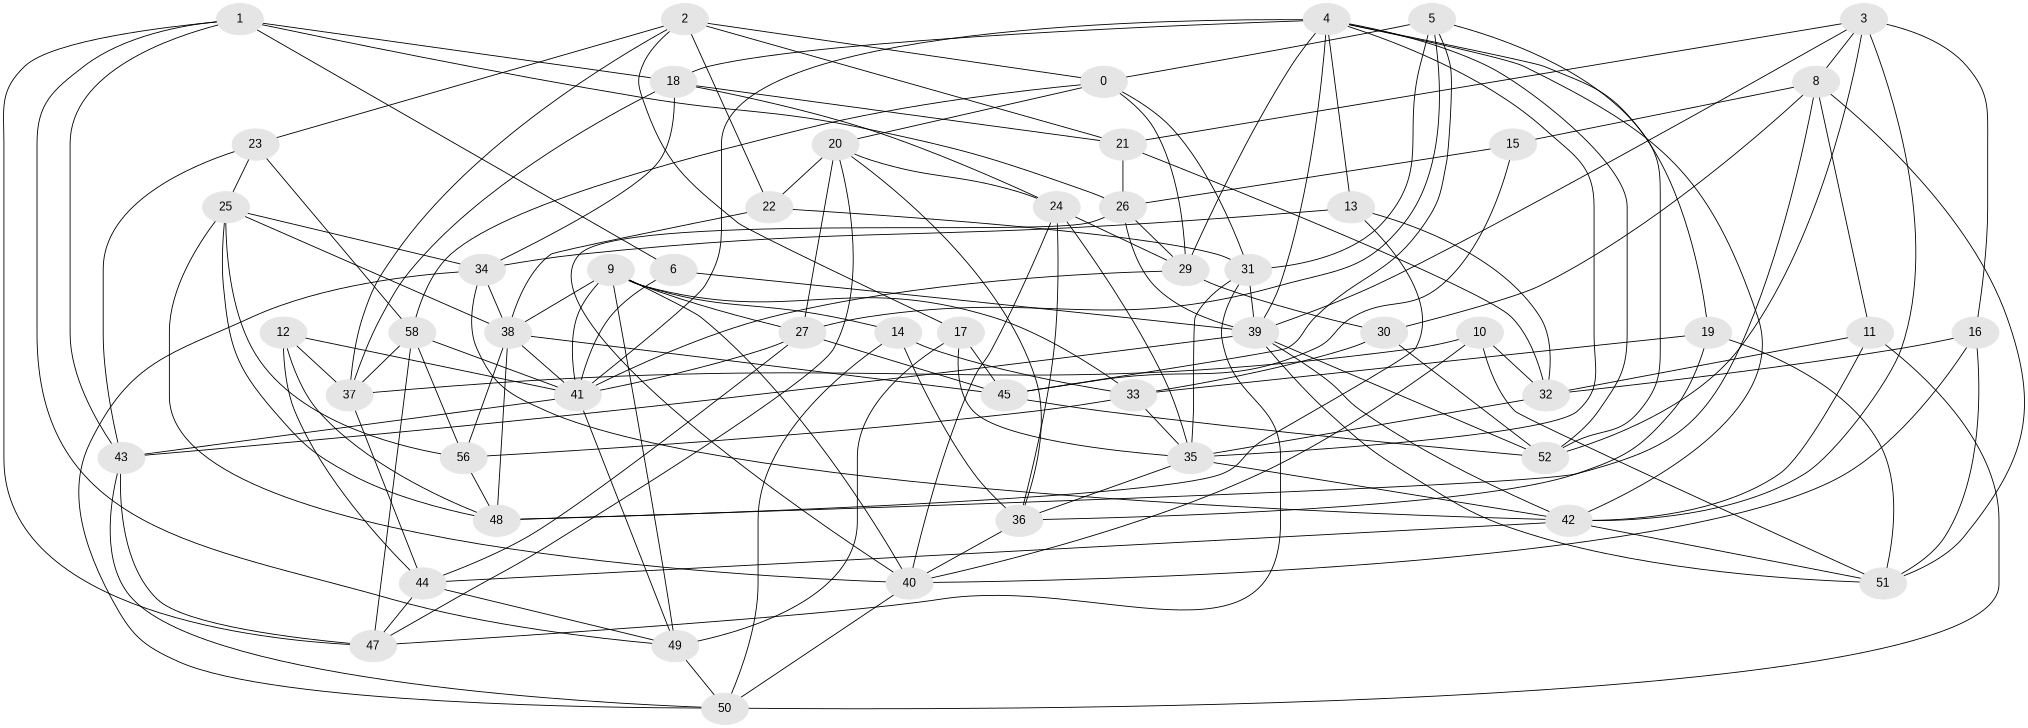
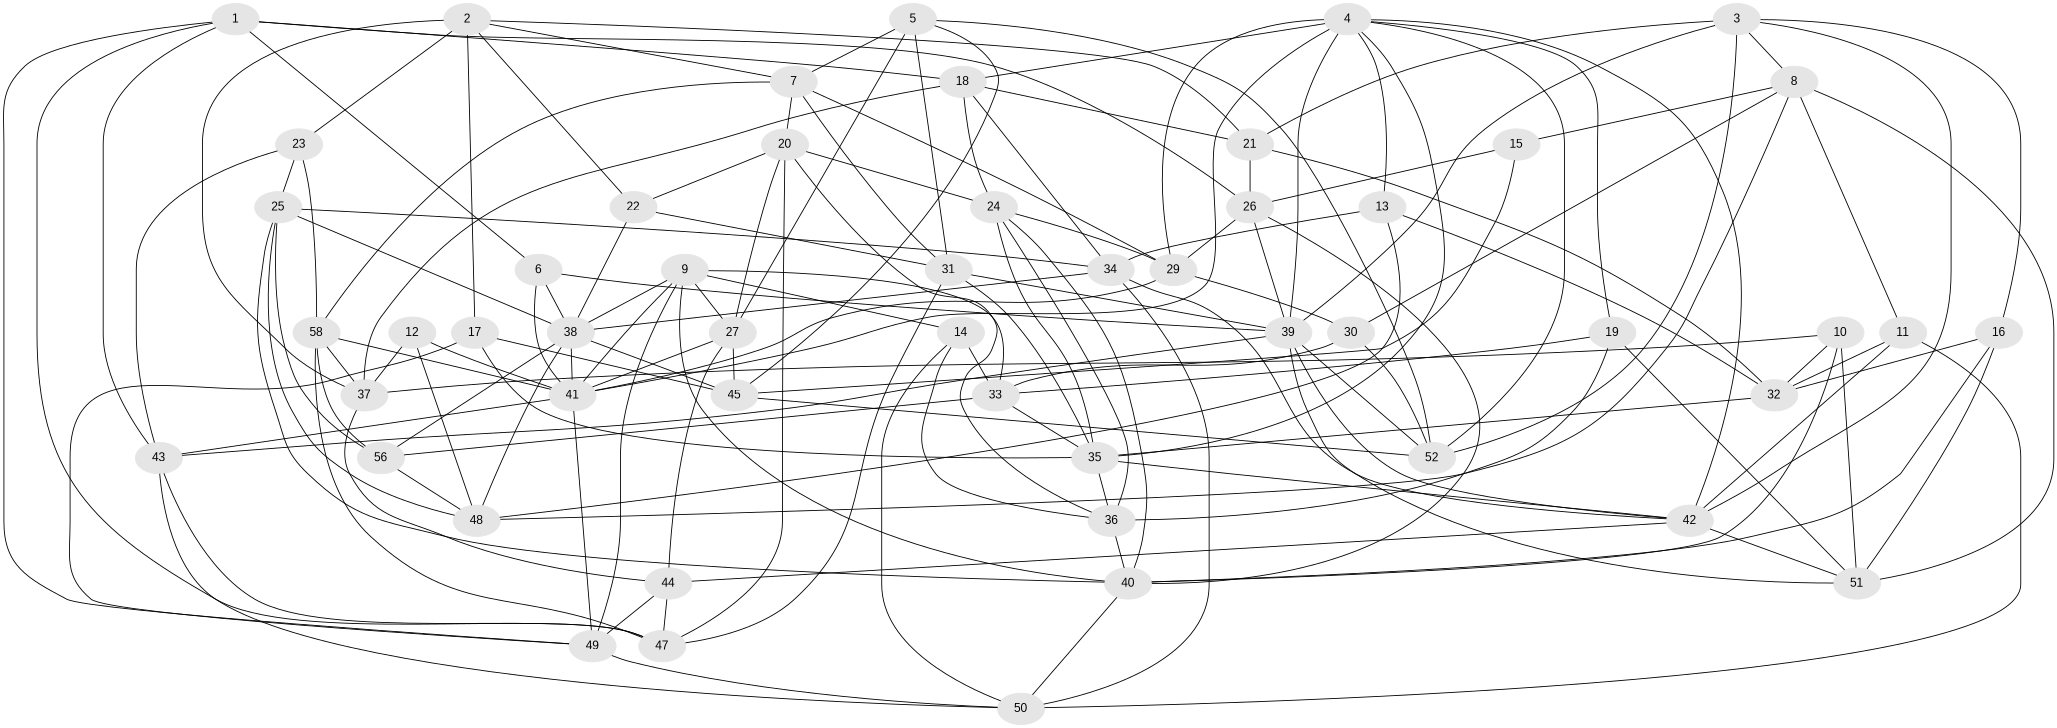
node "0": label "0" -> "7"
edge "6" -- "38": added
edge "12" -- "44": removed
